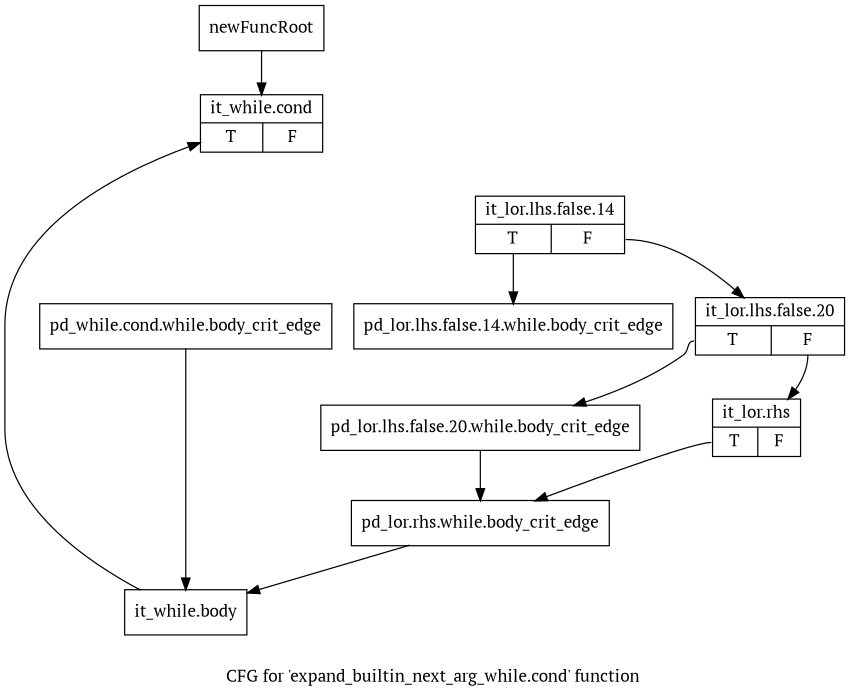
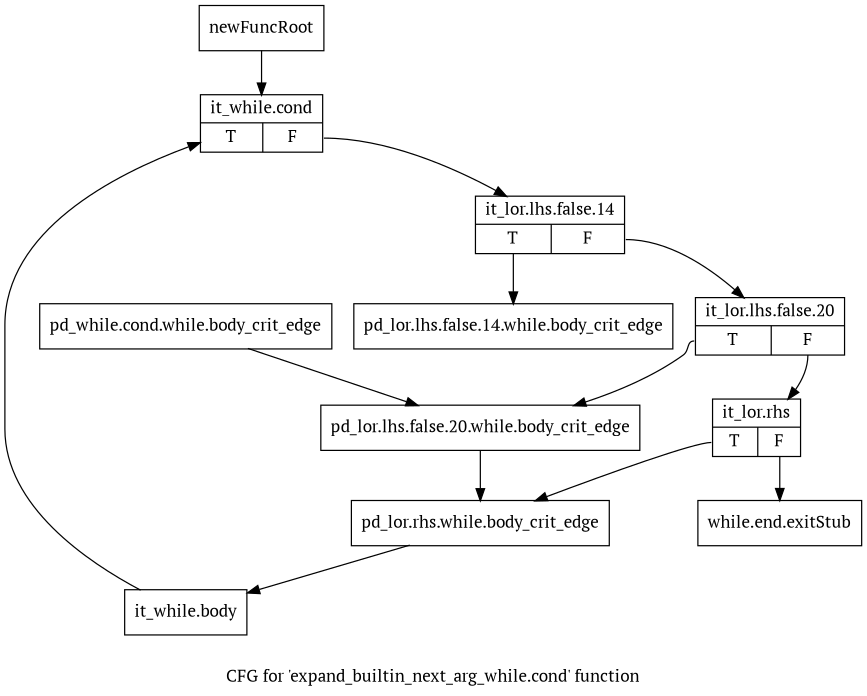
edge "it_while.cond" -> "it_lor.lhs.false.14": added
edge "pd_while.cond.while.body_crit_edge" -> "it_while.body": now "pd_while.cond.while.body_crit_edge" -> "pd_lor.lhs.false.20.while.body_crit_edge"
node "while.end.exitStub": added
